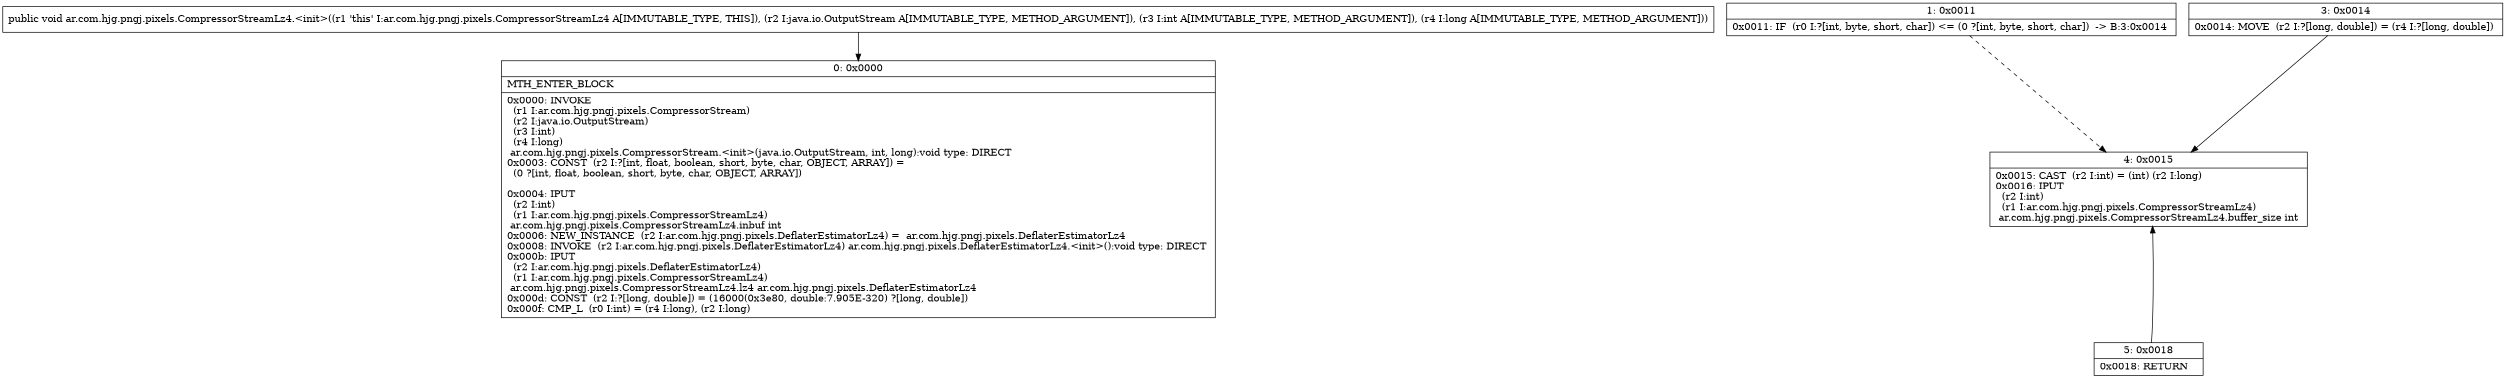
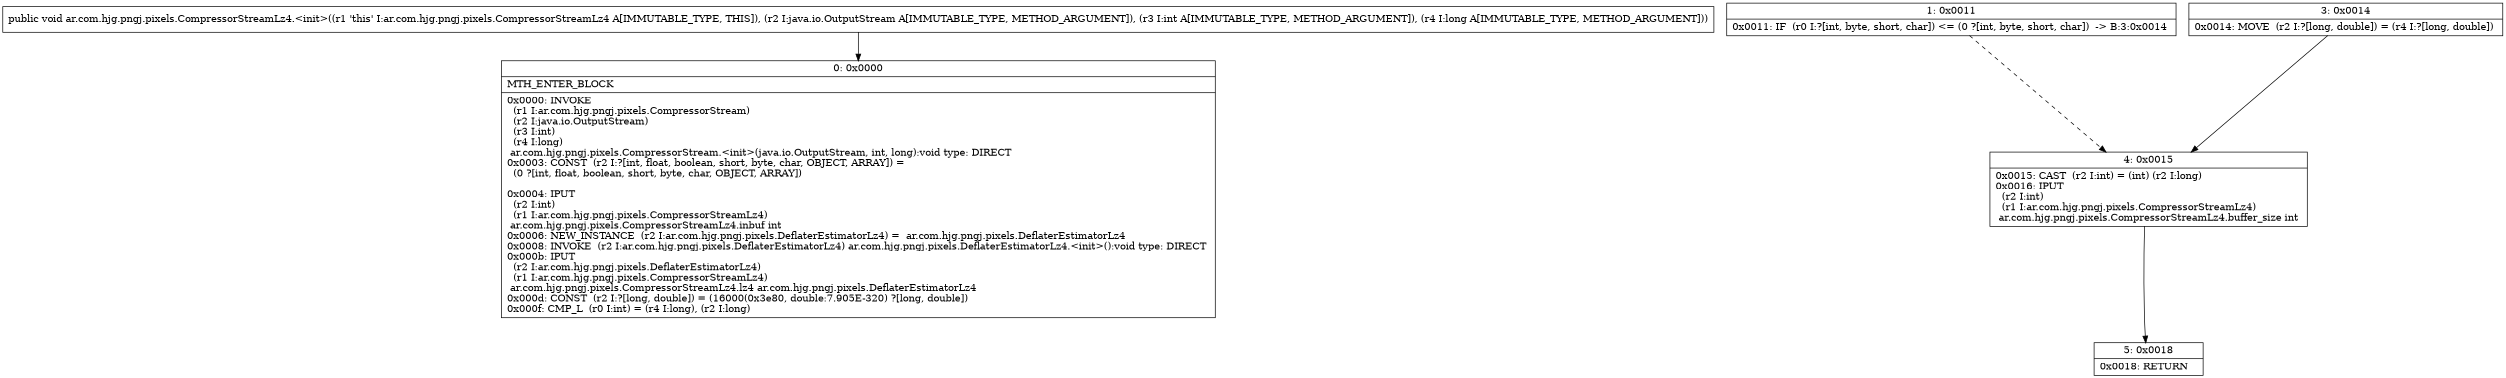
edge "5: 0x0018" -> "4: 0x0015": reversed
